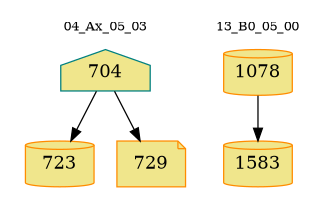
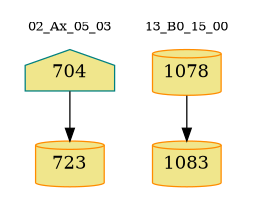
cluster "04_Ax_05_03": label "04_Ax_05_03" -> "02_Ax_05_03"
cluster "13_B0_05_00": label "13_B0_05_00" -> "13_B0_15_00"
node "729": removed
node "1583": label "1583" -> "1083"
